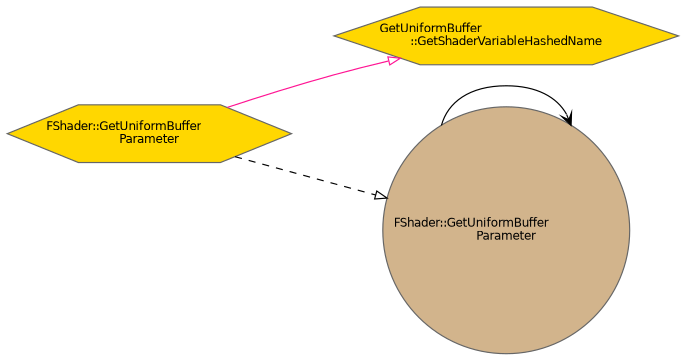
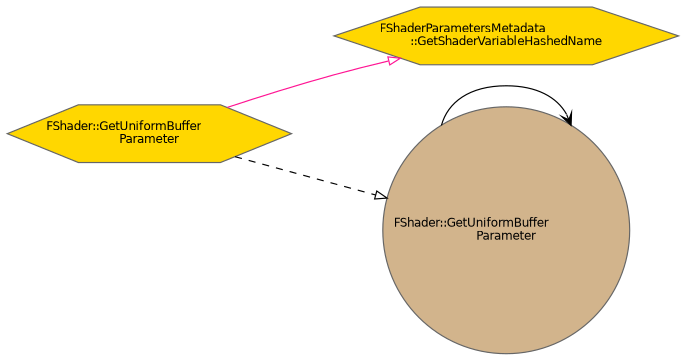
node "GetUniformBuffer ::GetShaderVariableHashedName": label "GetUniformBuffer ::GetShaderVariableHashedName" -> "FShaderParametersMetadata ::GetShaderVariableHashedName"
